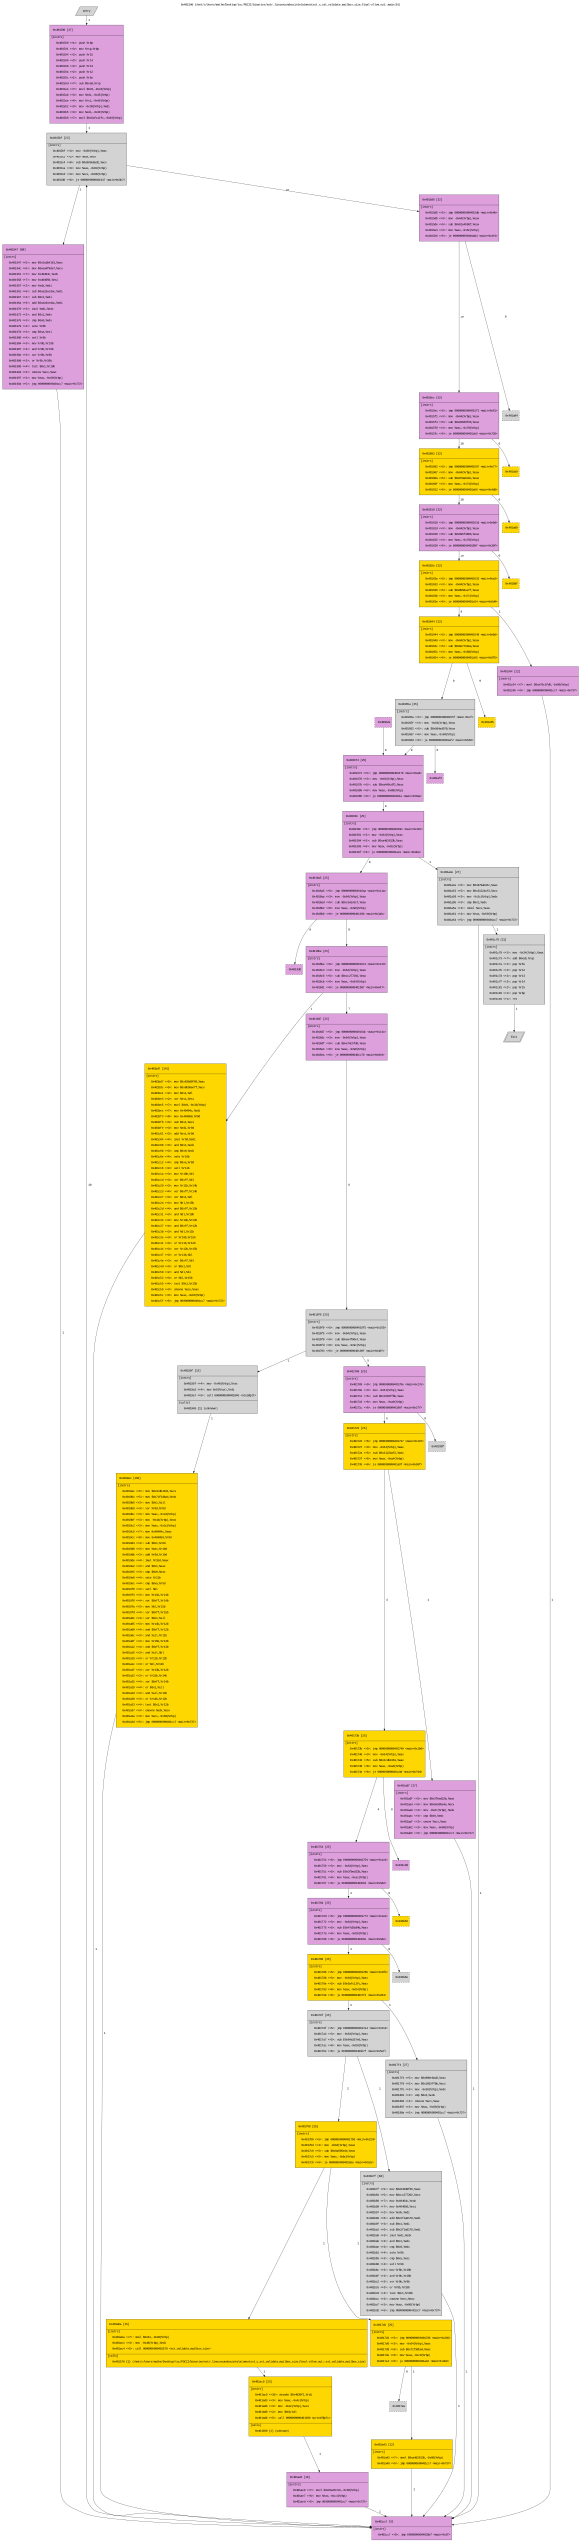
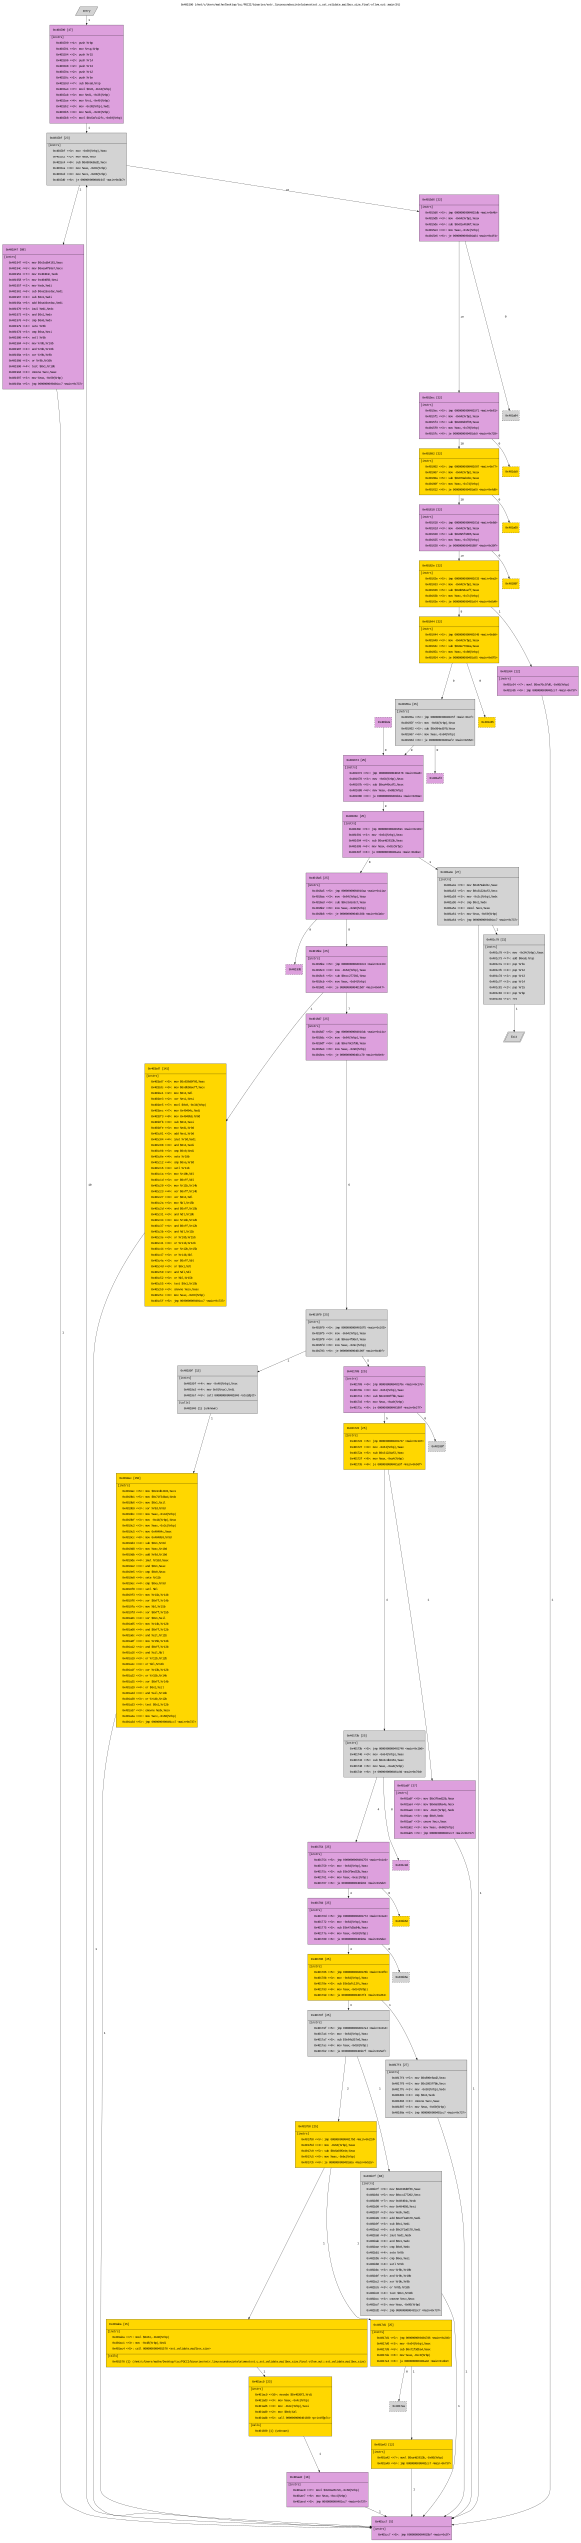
node "0x40173b [25]": fillcolor gold -> lightgrey
